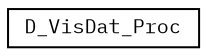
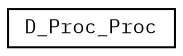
node "D_VisDat_Proc": label "D_VisDat_Proc" -> "D_Proc_Proc"
